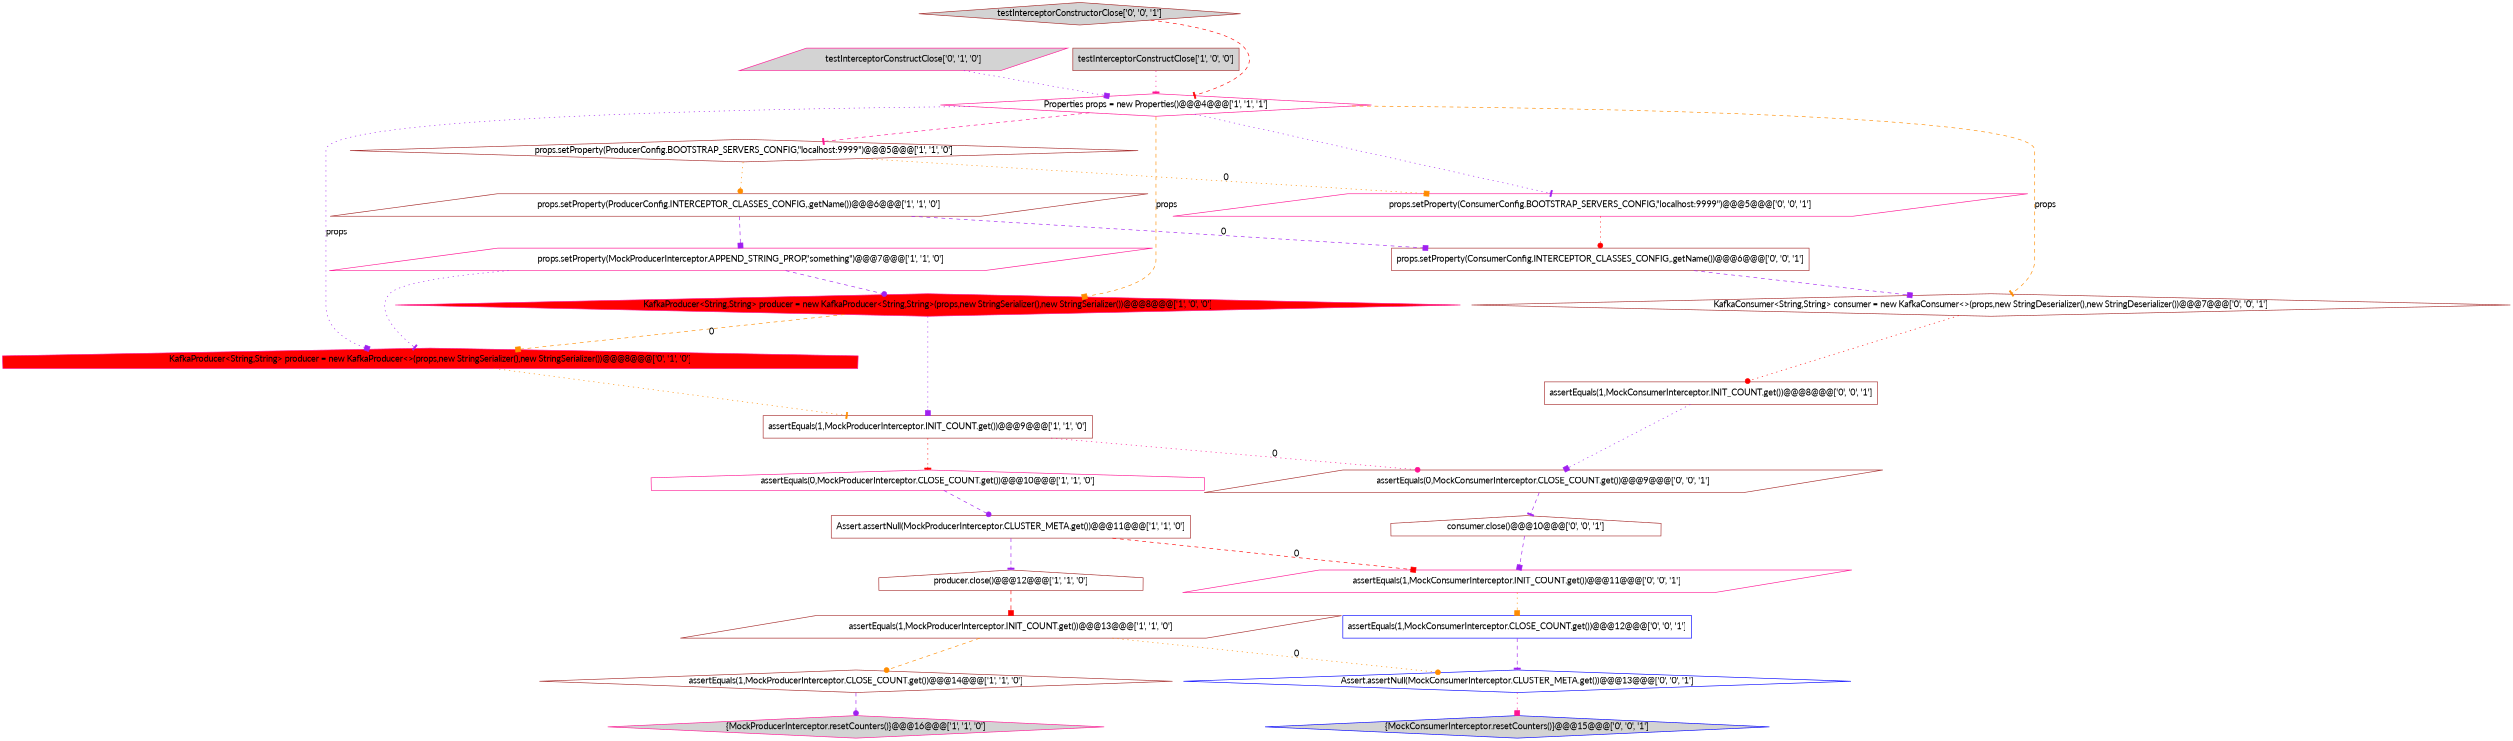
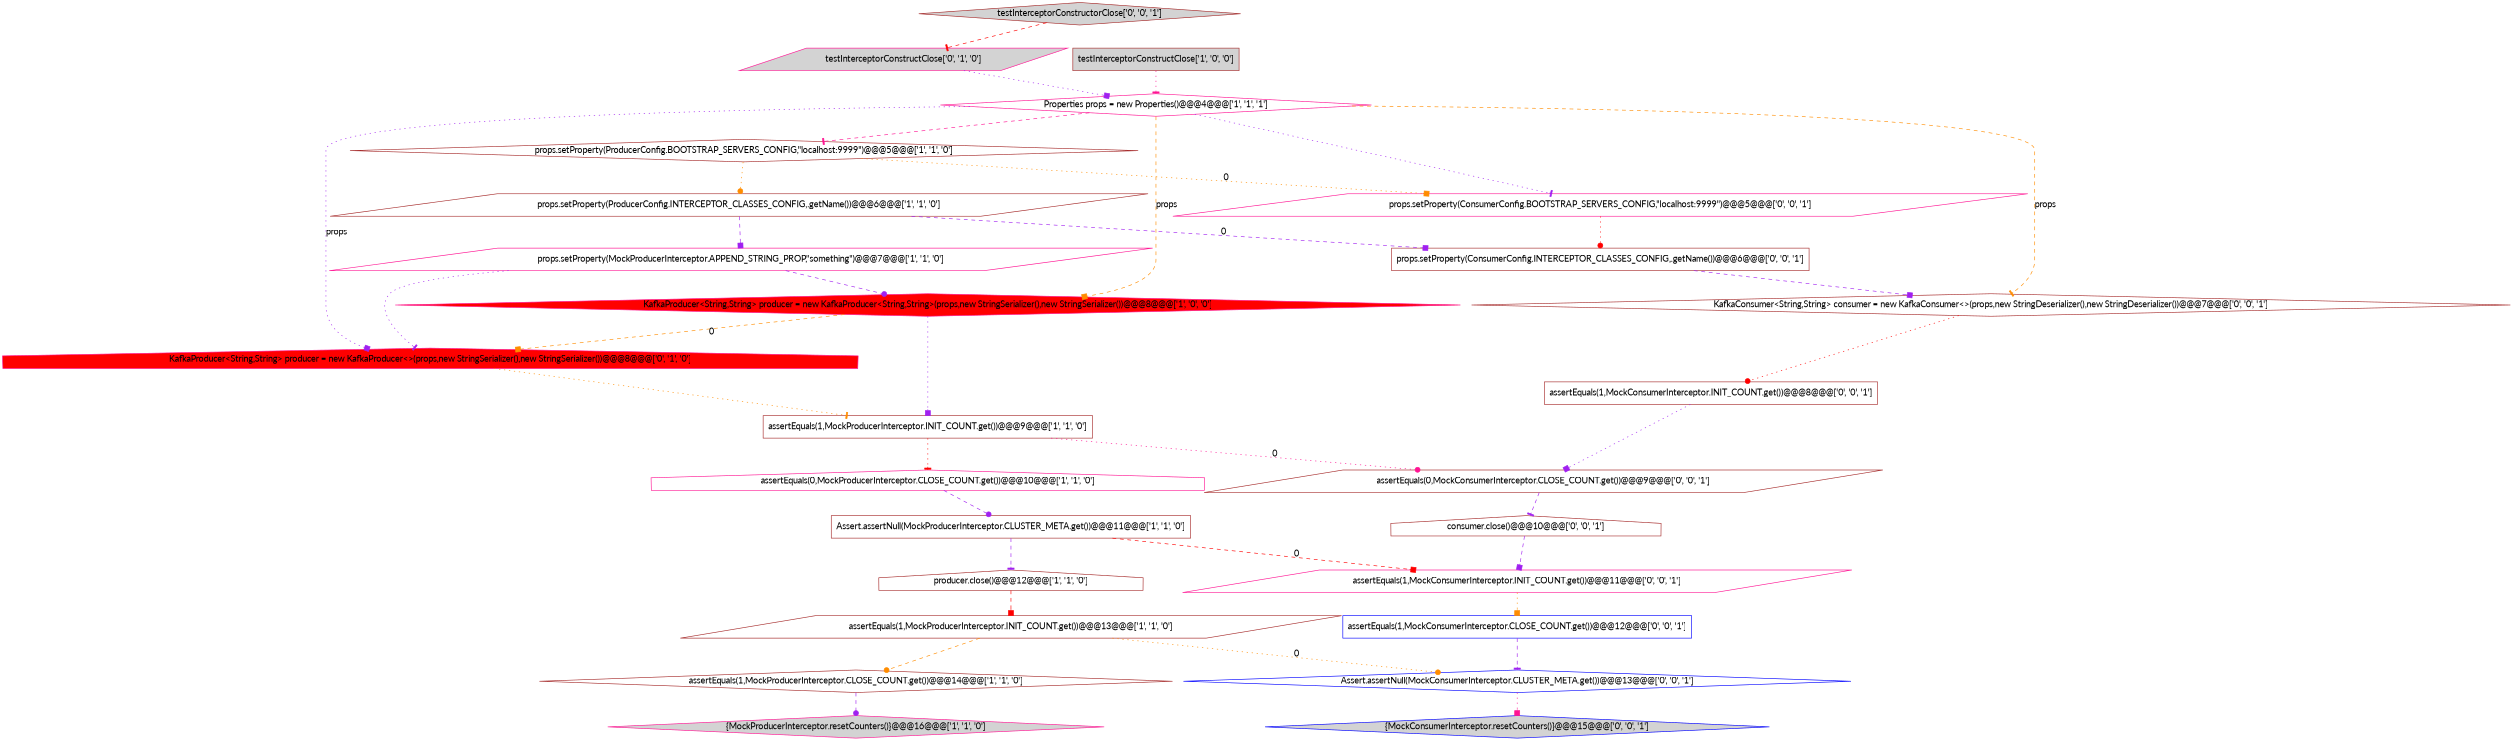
edge "testInterceptorConstructorClose['0', '0', '1']" -> "Properties props = new Properties()@@@4@@@['1', '1', '1']": now "testInterceptorConstructorClose['0', '0', '1']" -> "testInterceptorConstructClose['0', '1', '0']"
